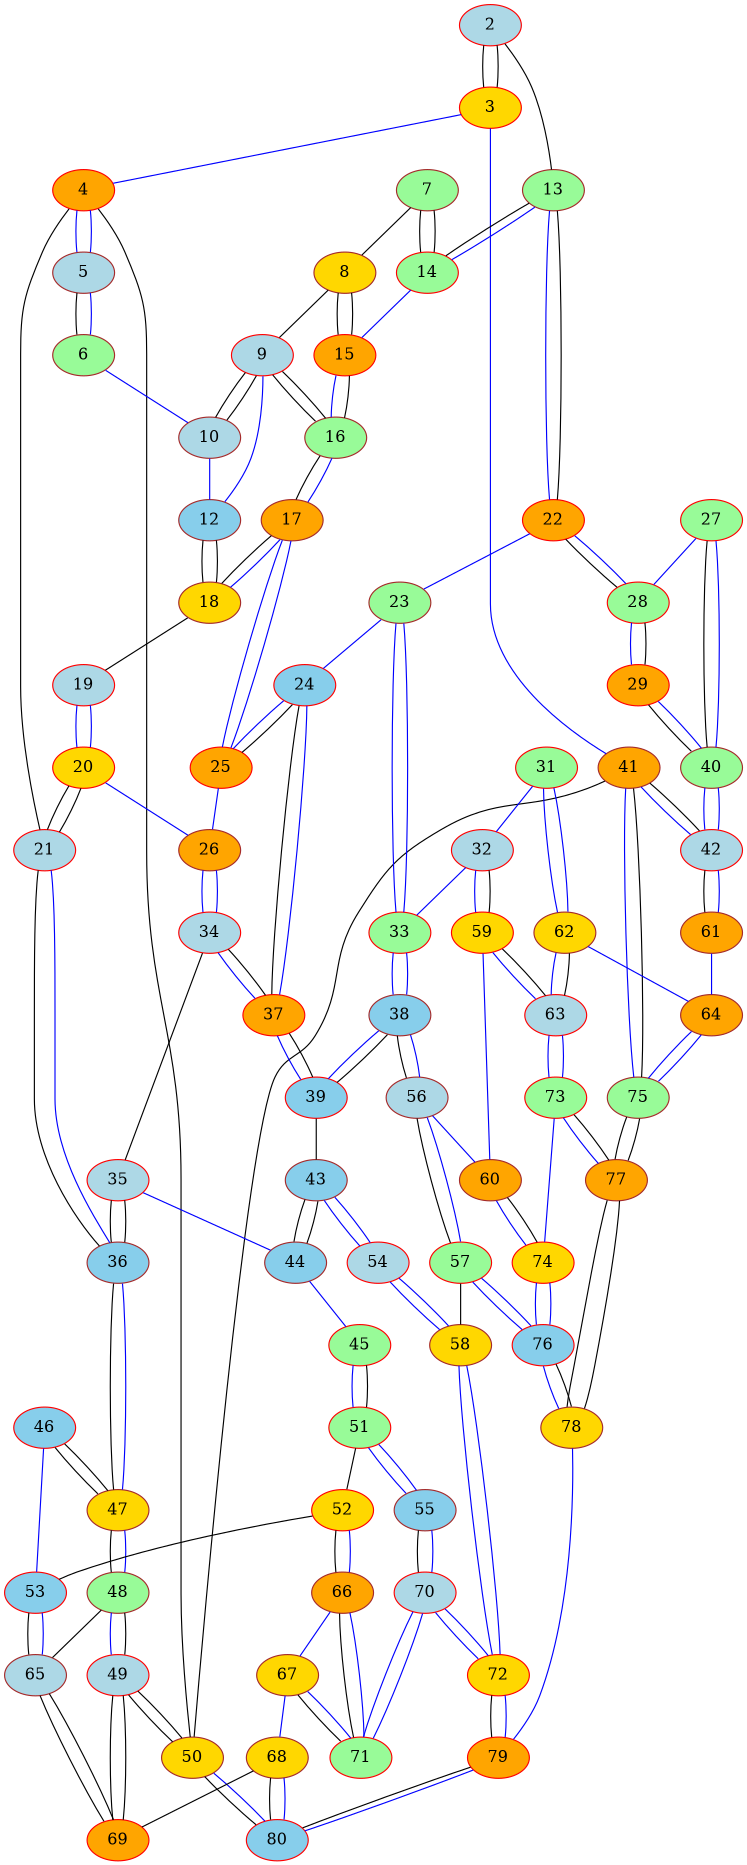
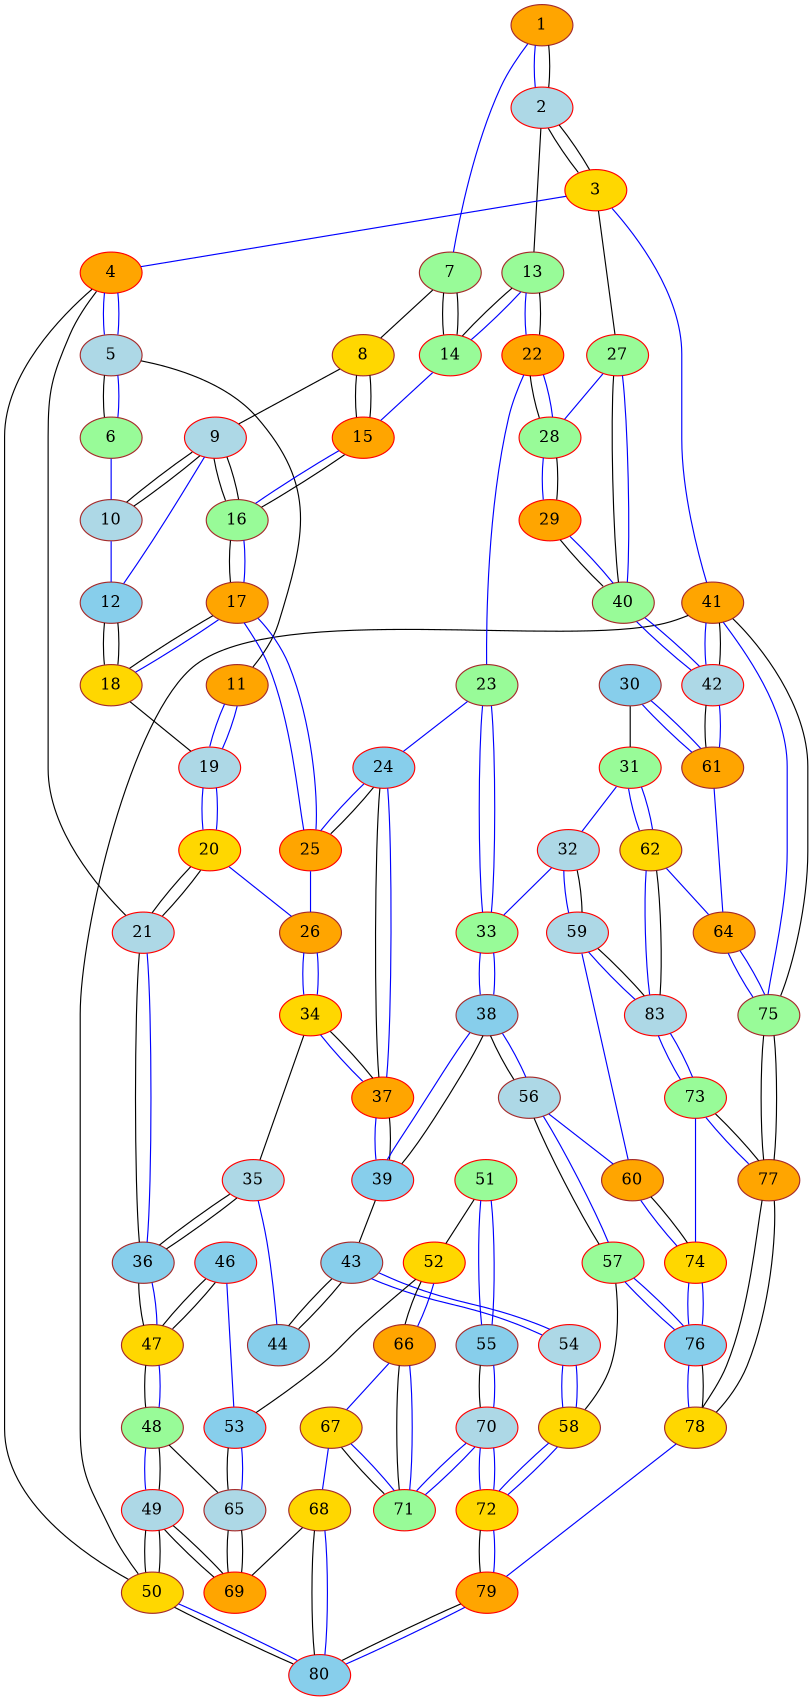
node "1": added
edge "3" -- "27": added
node "11": added
node "30": added
node "34": fillcolor lightblue -> gold
node "59": fillcolor gold -> lightblue
node "63": label "63" -> "83"
node "45": removed
